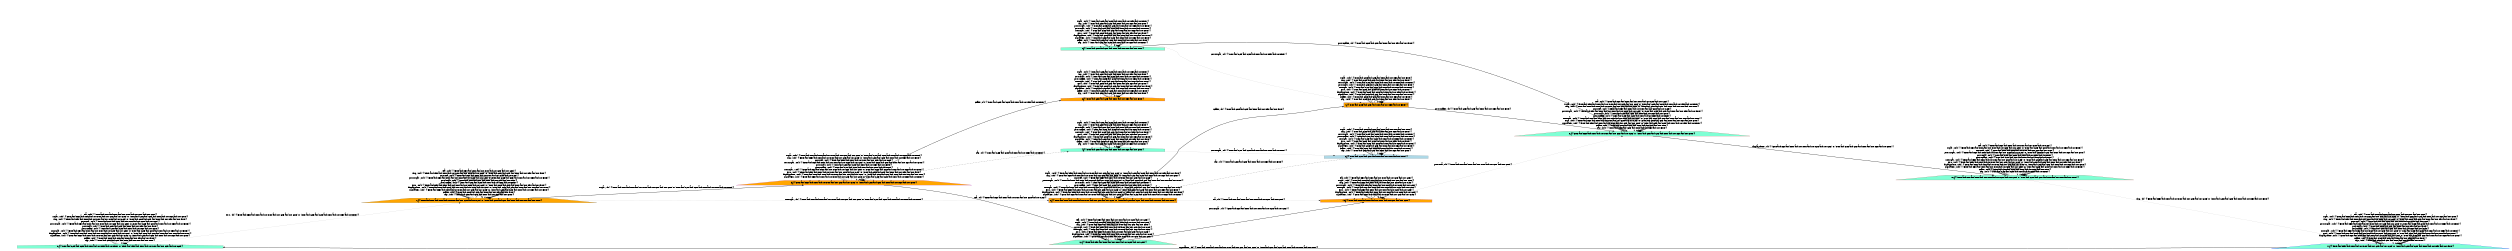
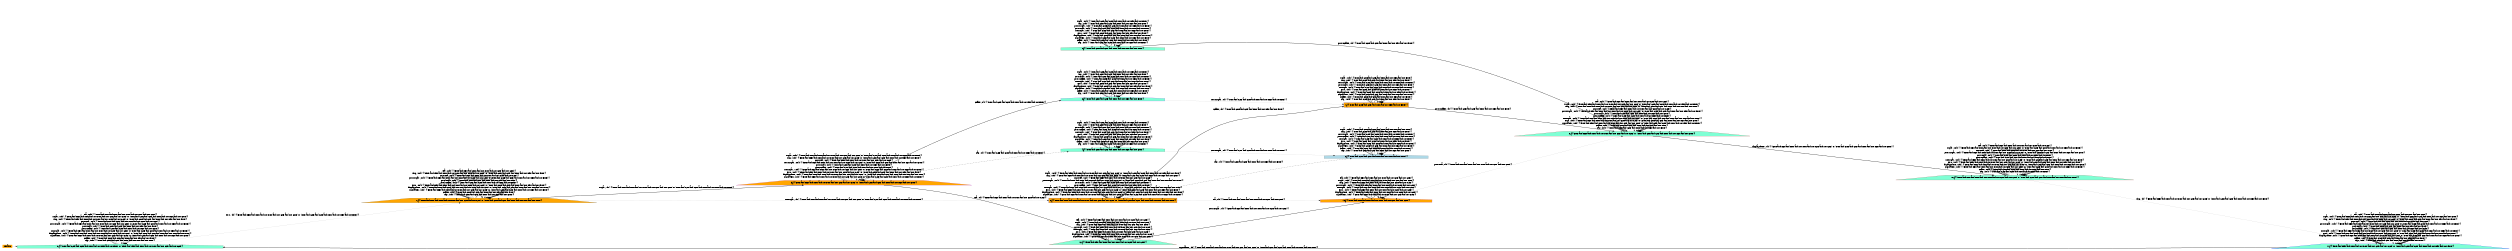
edge "9@[((DOL and COF and CAP and TON and not TEA and not EUR))]" -> "7@[((DOL and COF and CAP and TON and not TEA and not EUR))]": now "5@[((DOL and COF and CAP and TON and not TEA and not EUR))]" -> "7@[((DOL and COF and CAP and TON and not TEA and not EUR))]"
node "5@[((DOL and COF and CAP and TON and not TEA and not EUR))]": fillcolor orange -> aquamarine
node "__start0": added
